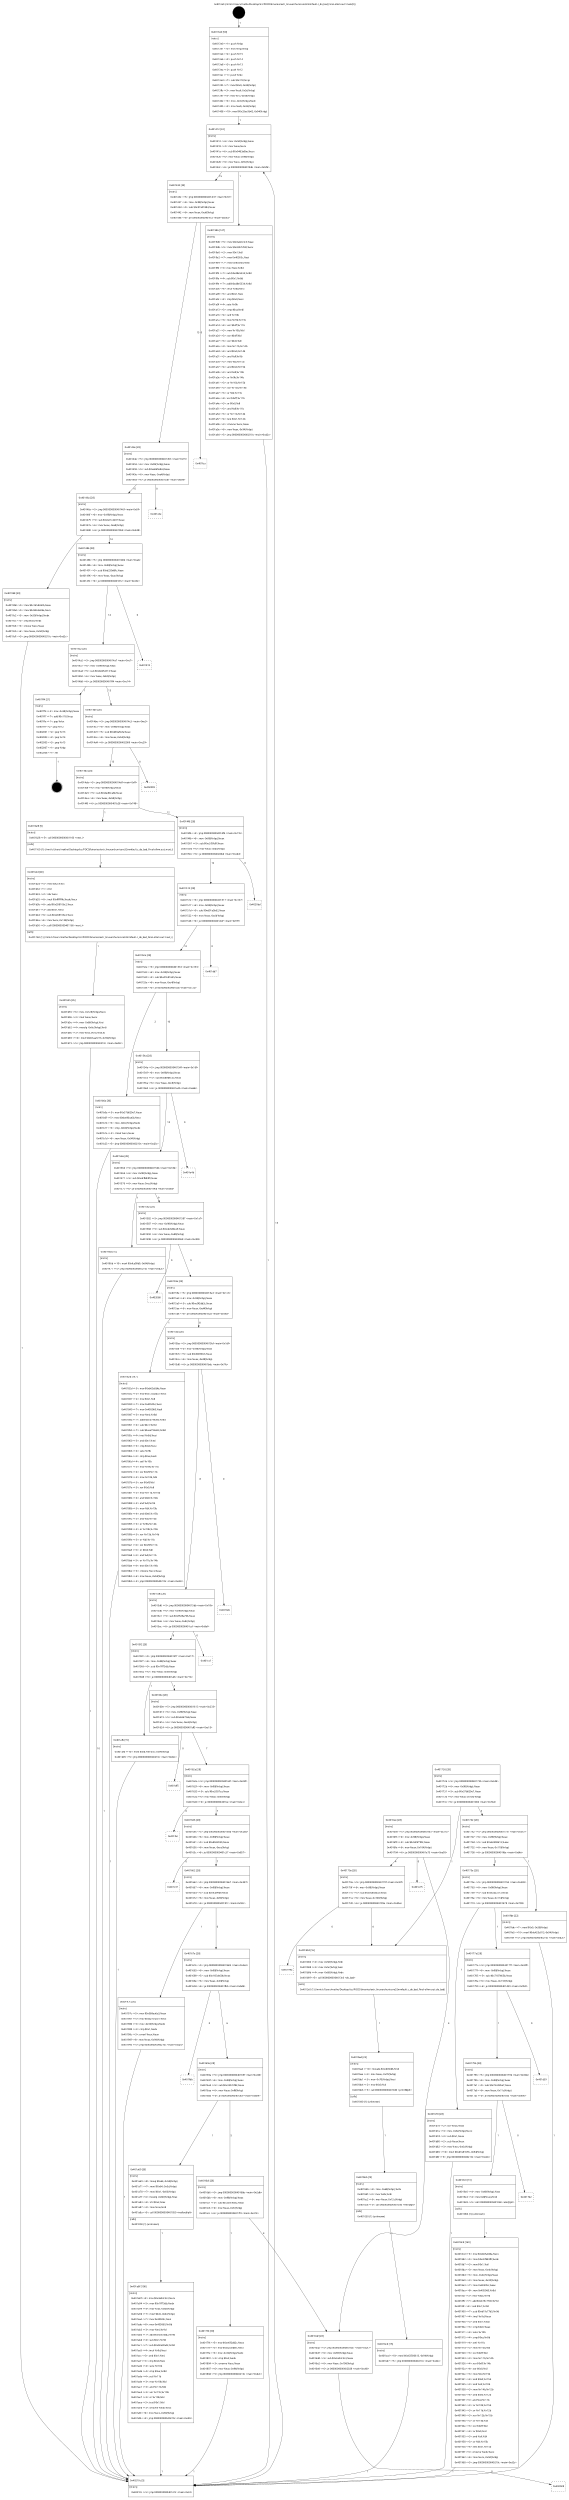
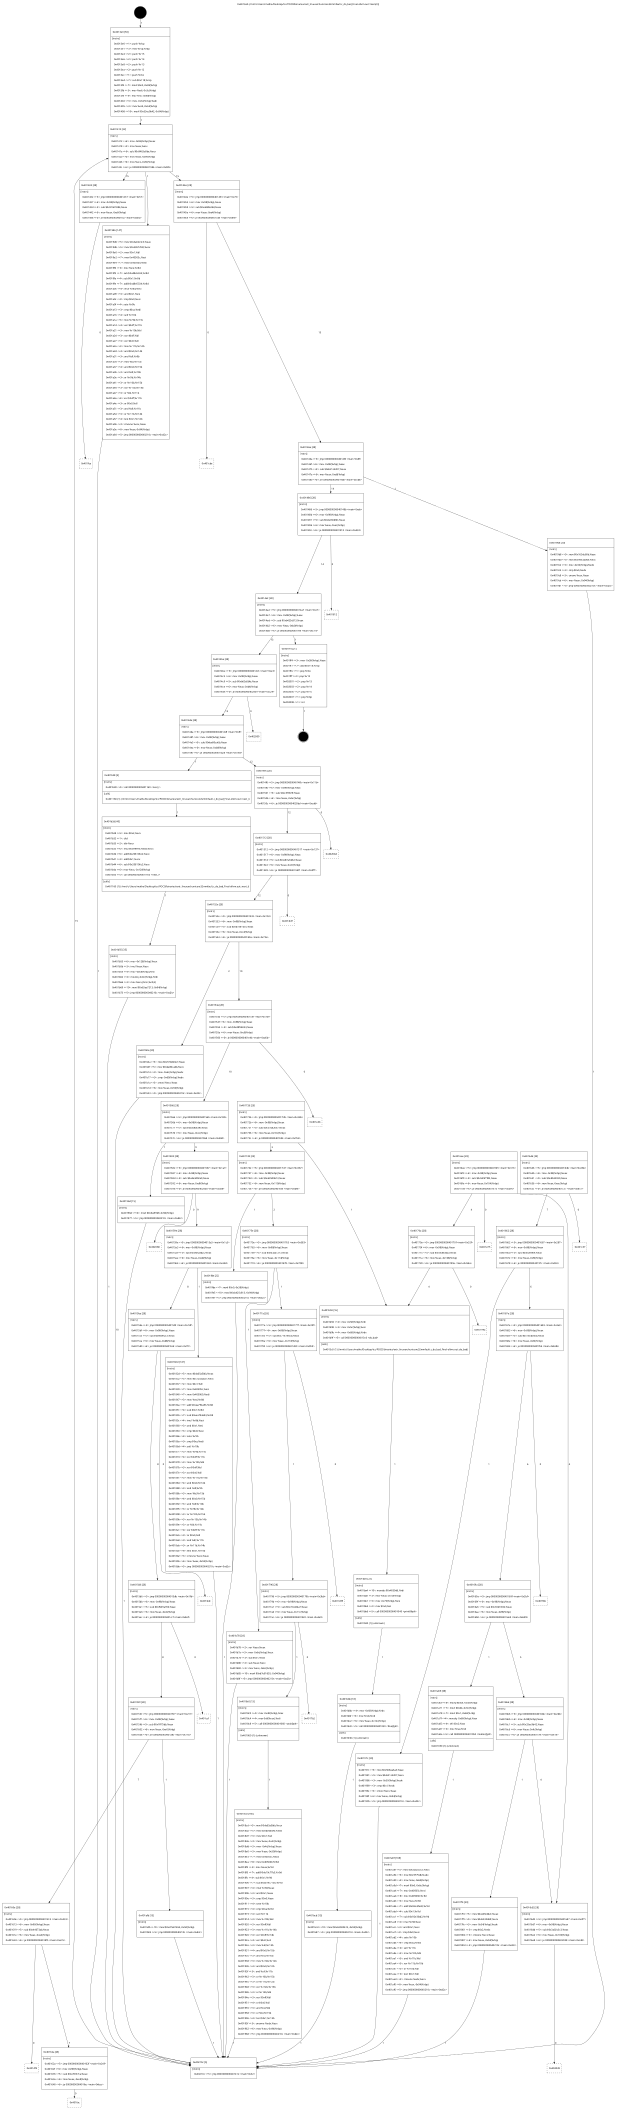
edge "0x401432 [28]" -> "0x40144e [28]": now "0x401412 [32]" -> "0x40144e [28]"
edge "0x40162a [28]" -> "0x401646 [28]": removed, label "7"
